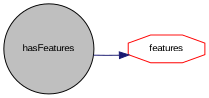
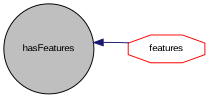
edge "hasFeatures" -> "features": reversed
